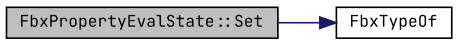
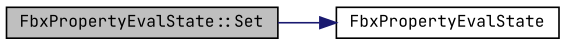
node "FbxTypeOf": label "FbxTypeOf" -> "FbxPropertyEvalState"
